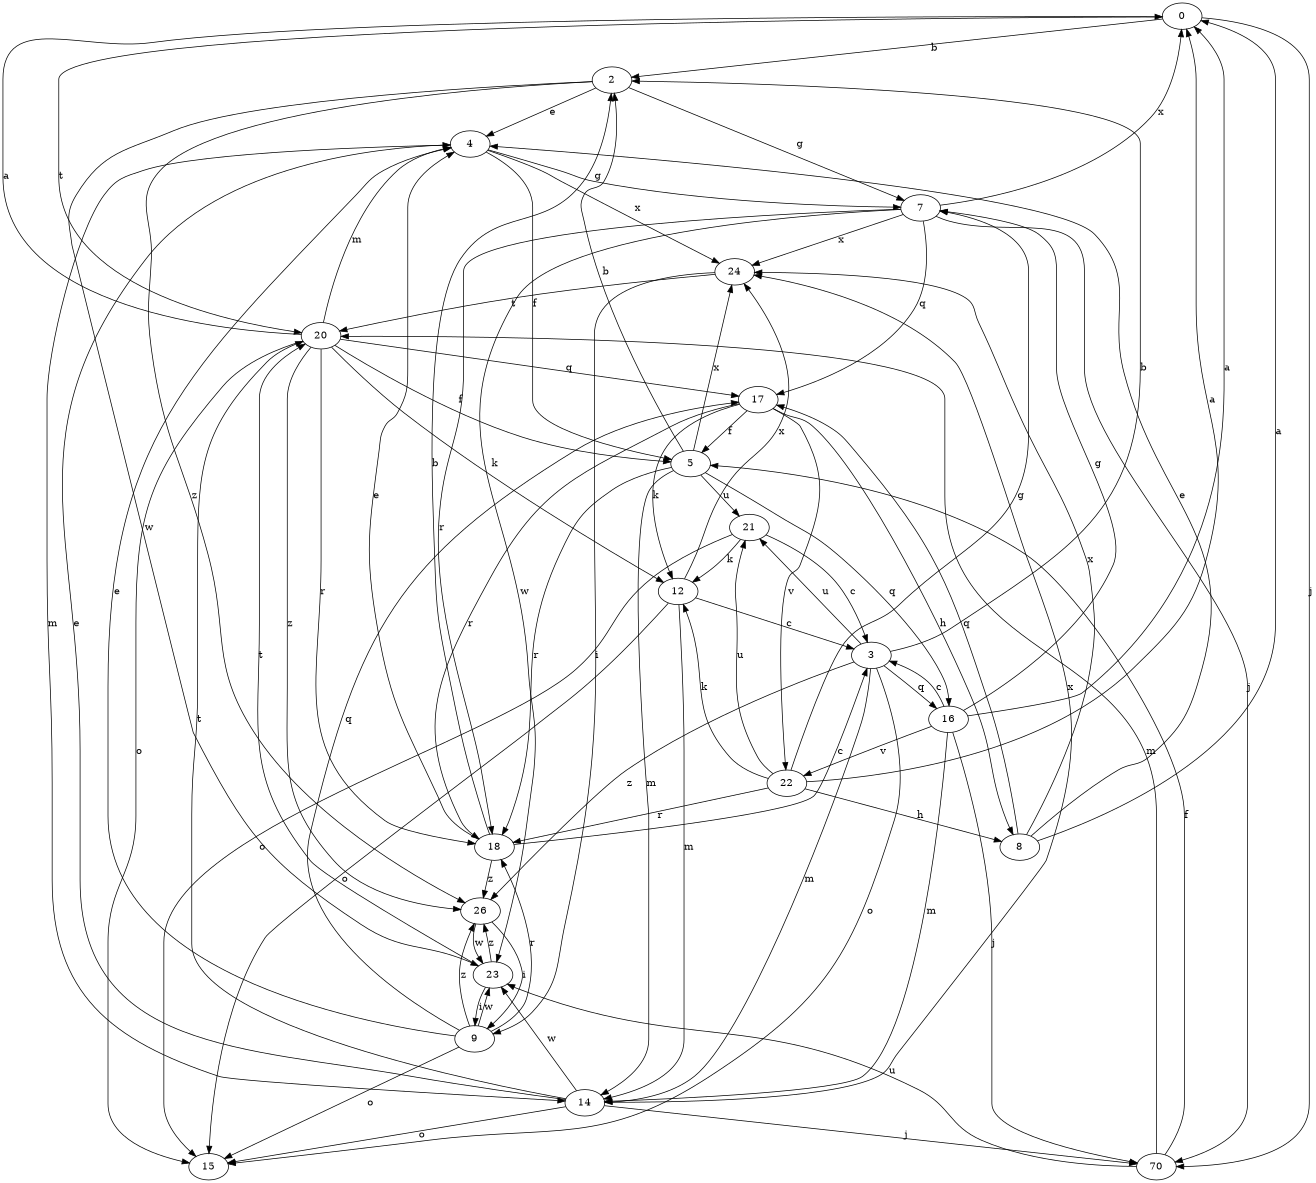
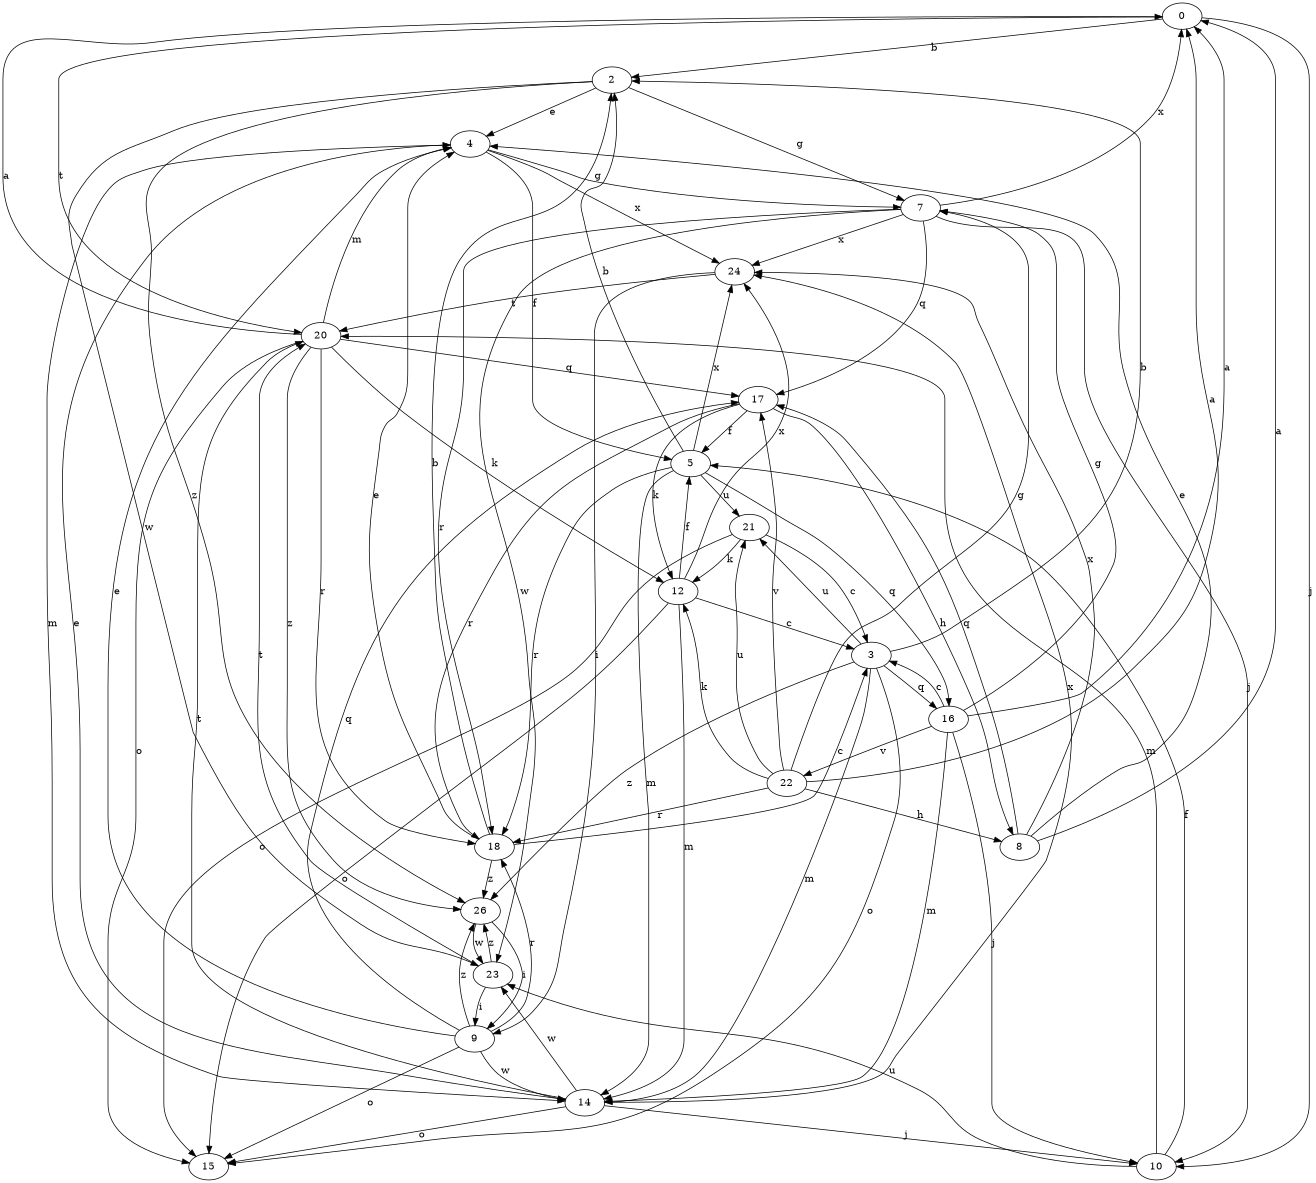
edge "20" -> "5": now "12" -> "5"
edge "17" -> "22": reversed
edge "9" -> "23": now "9" -> "14"
node "70": label "70" -> "10"
